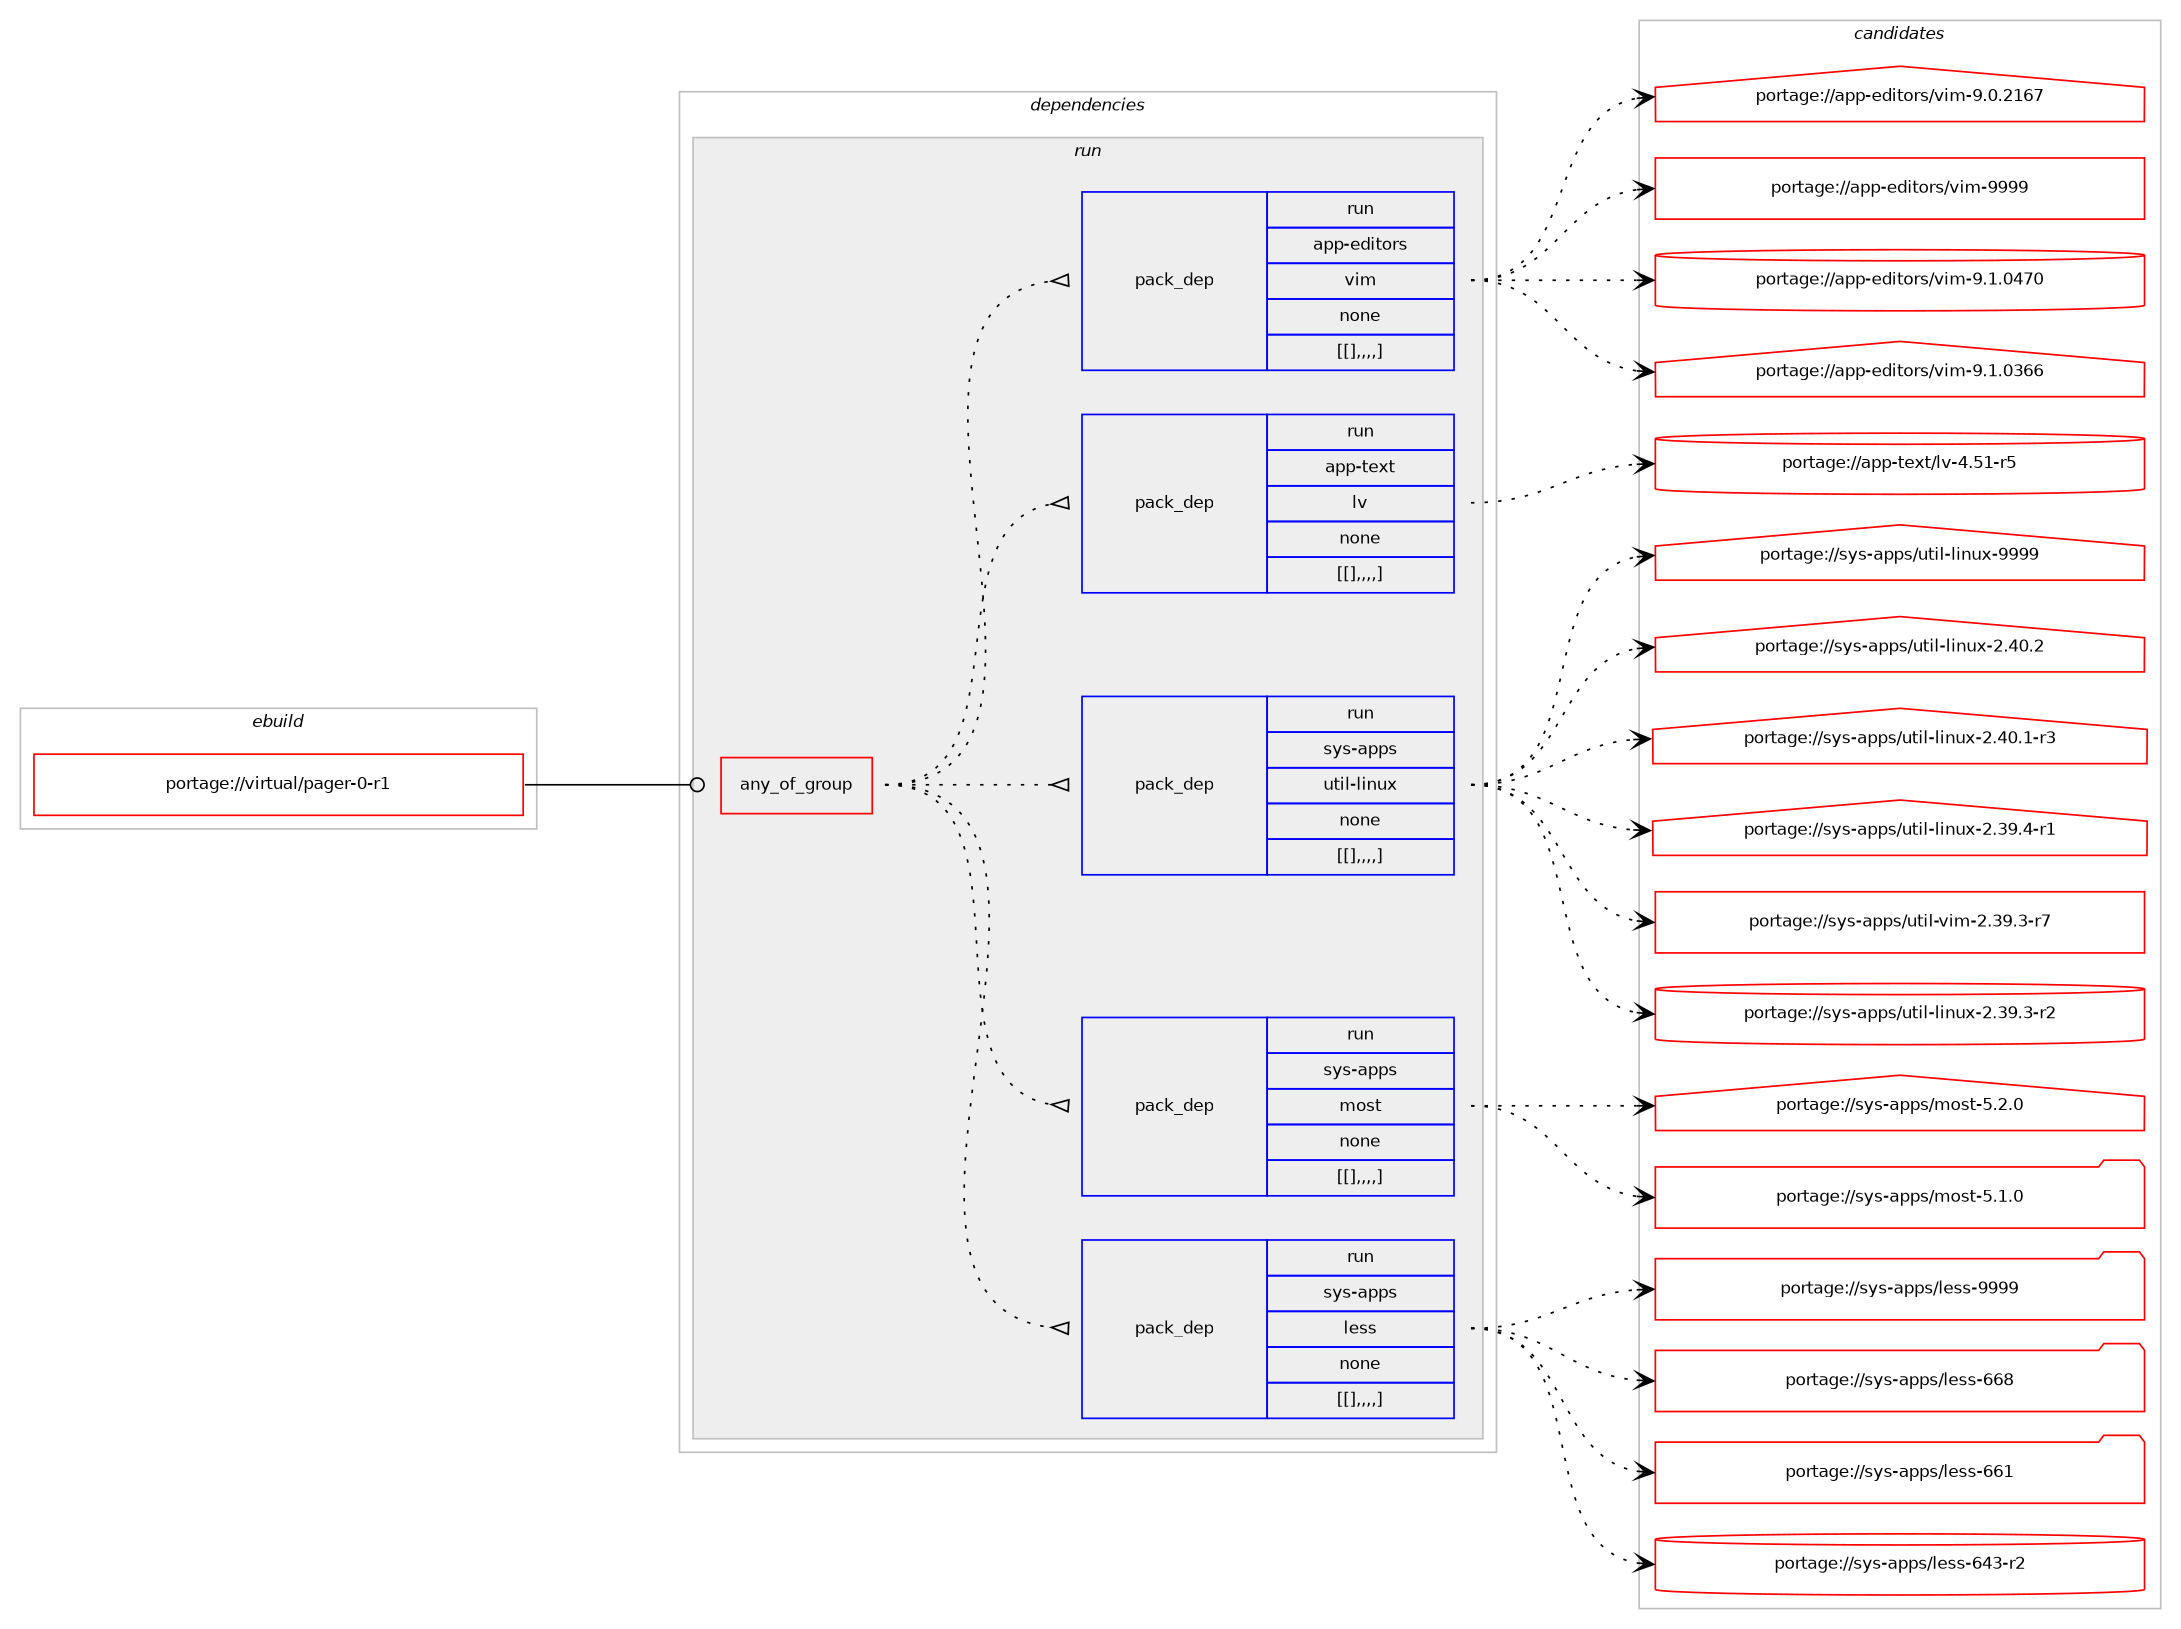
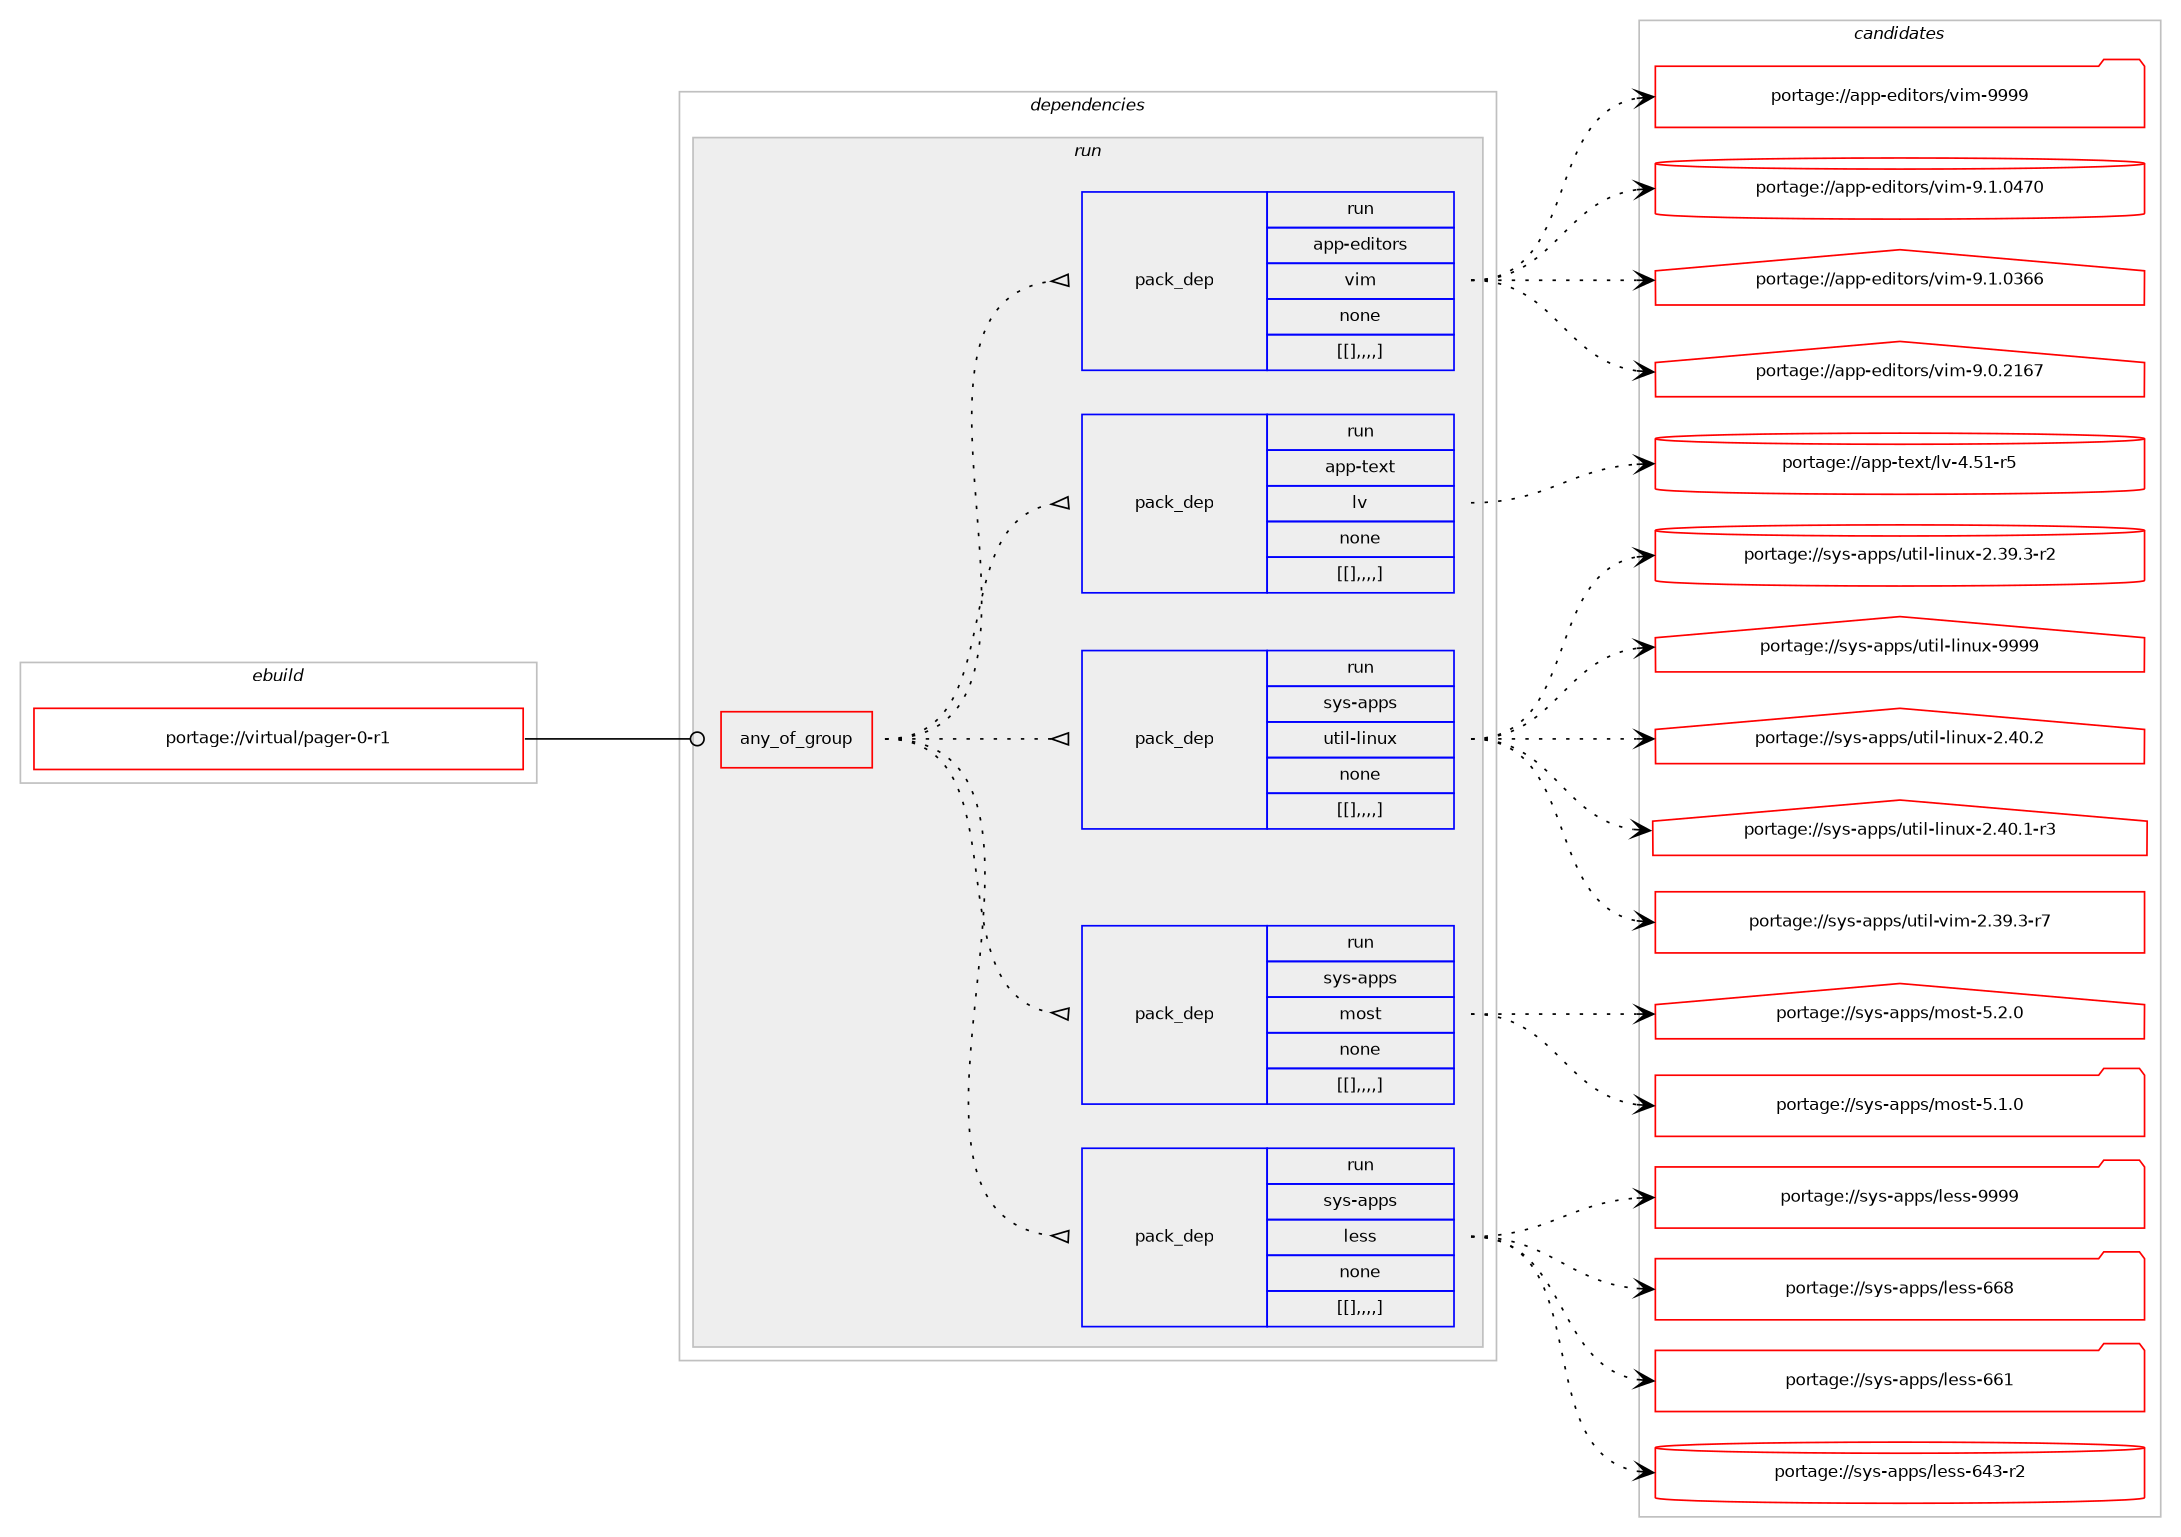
node "portage://app-editors/vim-9999": shape box -> folder
node "portage://sys-apps/util-linux-2.39.4-r1": removed
